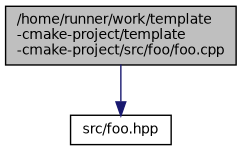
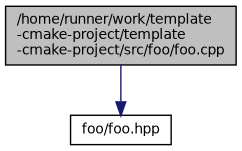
node "src/foo.hpp": label "src/foo.hpp" -> "foo/foo.hpp"
